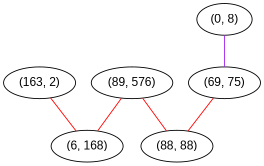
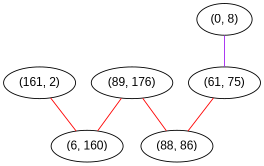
node "(163, 2)": label "(163, 2)" -> "(161, 2)"
node "(89, 576)": label "(89, 576)" -> "(89, 176)"
node "(69, 75)": label "(69, 75)" -> "(61, 75)"
node "(6, 168)": label "(6, 168)" -> "(6, 160)"
node "(88, 88)": label "(88, 88)" -> "(88, 86)"
